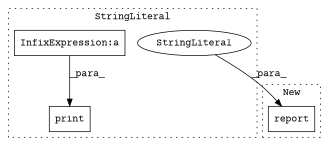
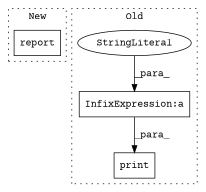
cluster "StringLiteral": label "StringLiteral" -> "Old"
edge "StringLiteral" -> "report": now "StringLiteral" -> "InfixExpression:a"
